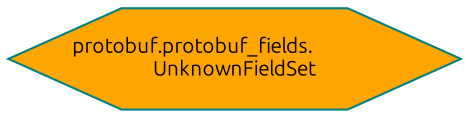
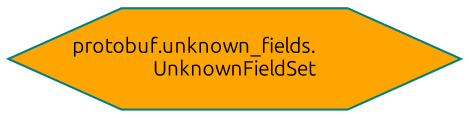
node "protobuf.protobuf_fields. UnknownFieldSet": label "protobuf.protobuf_fields. UnknownFieldSet" -> "protobuf.unknown_fields. UnknownFieldSet"
